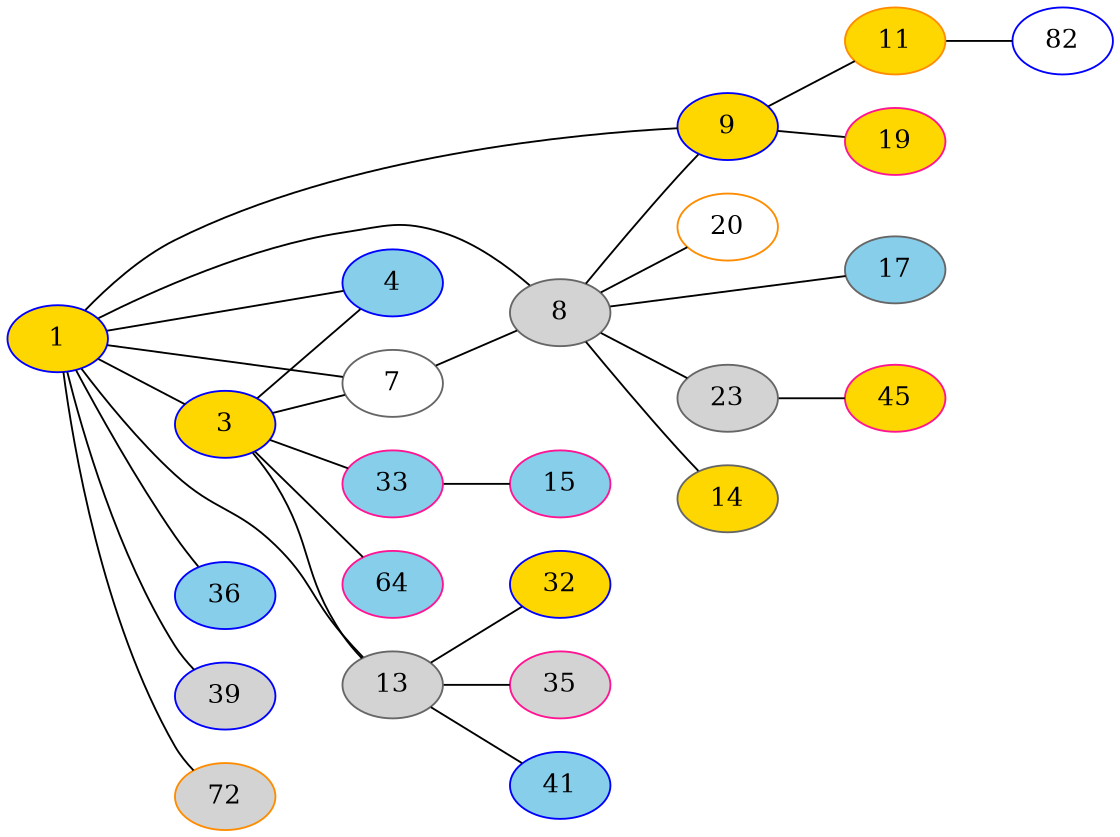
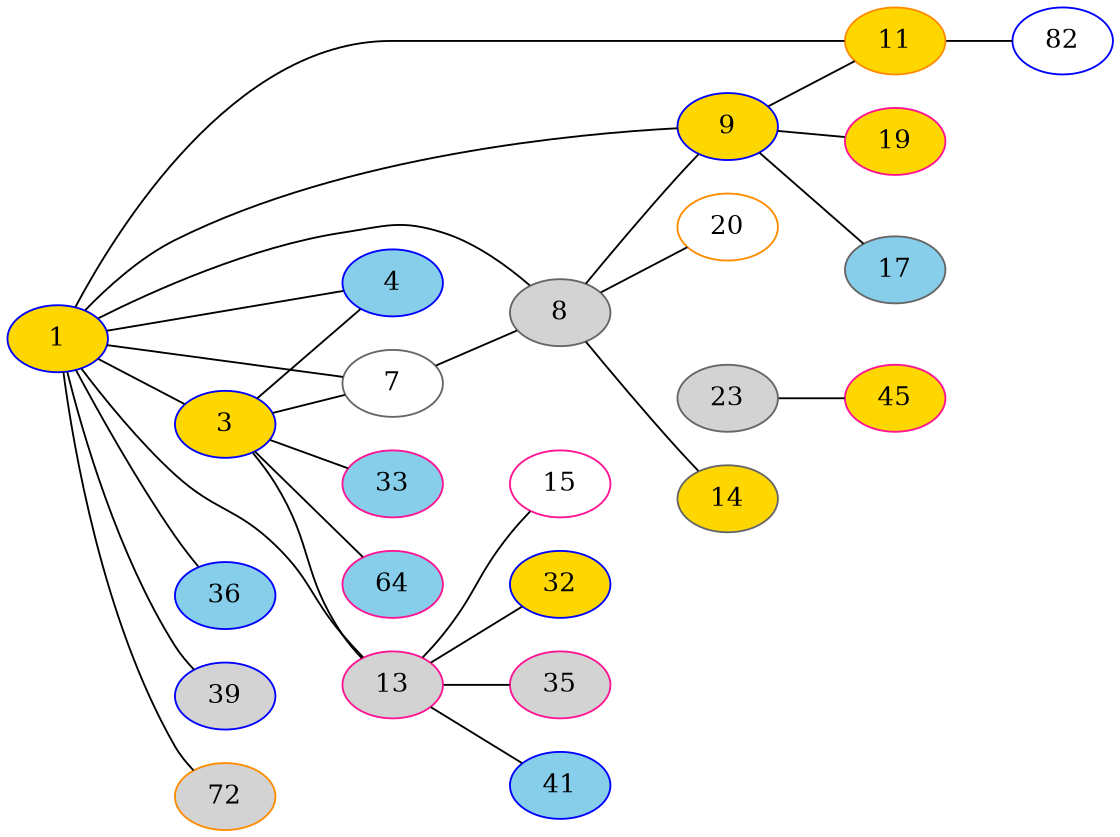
edge "11" -- "1": added
edge "17" -- "8": now "17" -- "9"
edge "8" -- "23": removed
edge "33" -- "15": now "13" -- "15"
node "15": fillcolor skyblue -> white
node "13": color gray40 -> deeppink
